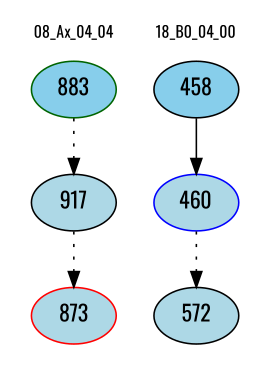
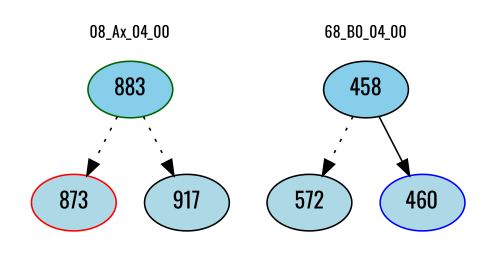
cluster "08_Ax_04_04": label "08_Ax_04_04" -> "08_Ax_04_00"
cluster "18_B0_04_00": label "18_B0_04_00" -> "68_B0_04_00"
edge "917" -> "873": now "883" -> "873"
edge "460" -> "572": now "458" -> "572"
